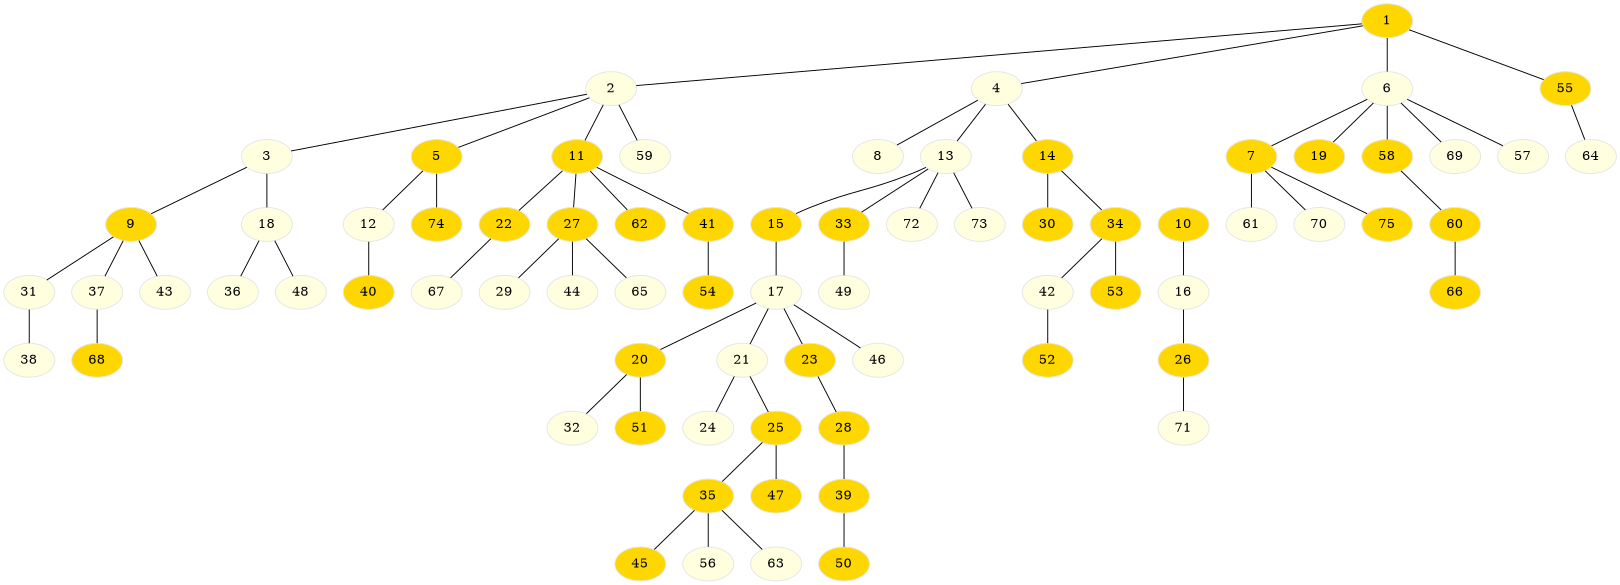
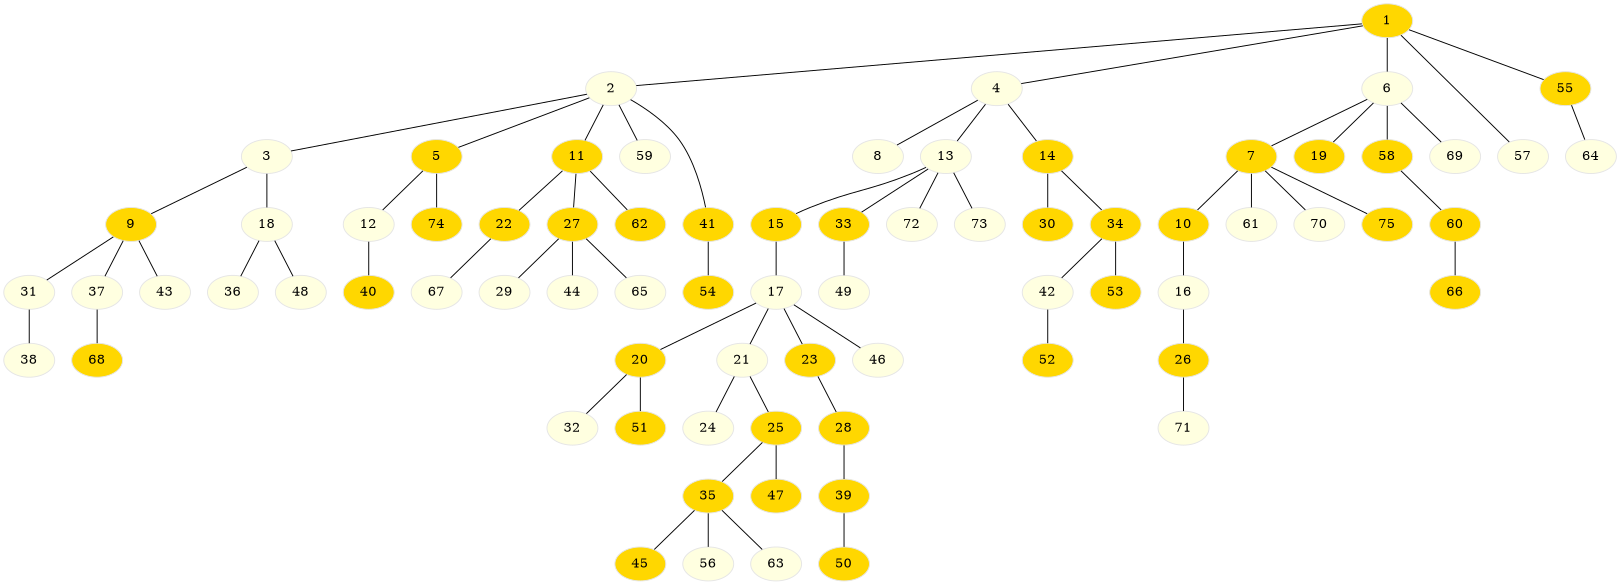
edge "6" -- "57": now "1" -- "57"
edge "11" -- "41": now "2" -- "41"
edge "7" -- "10": added
